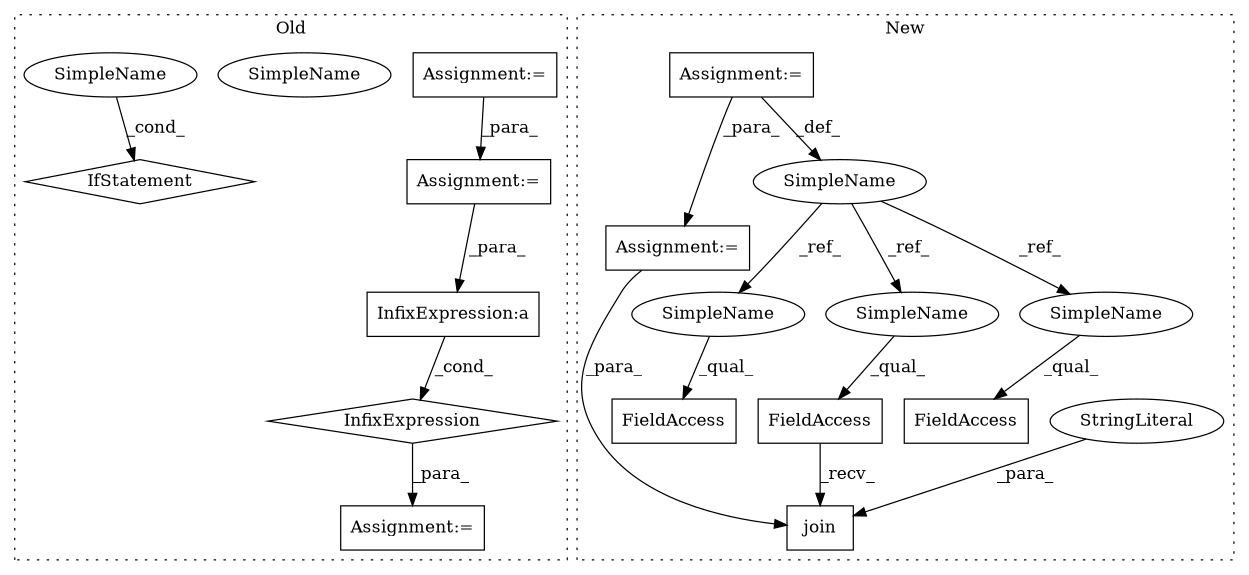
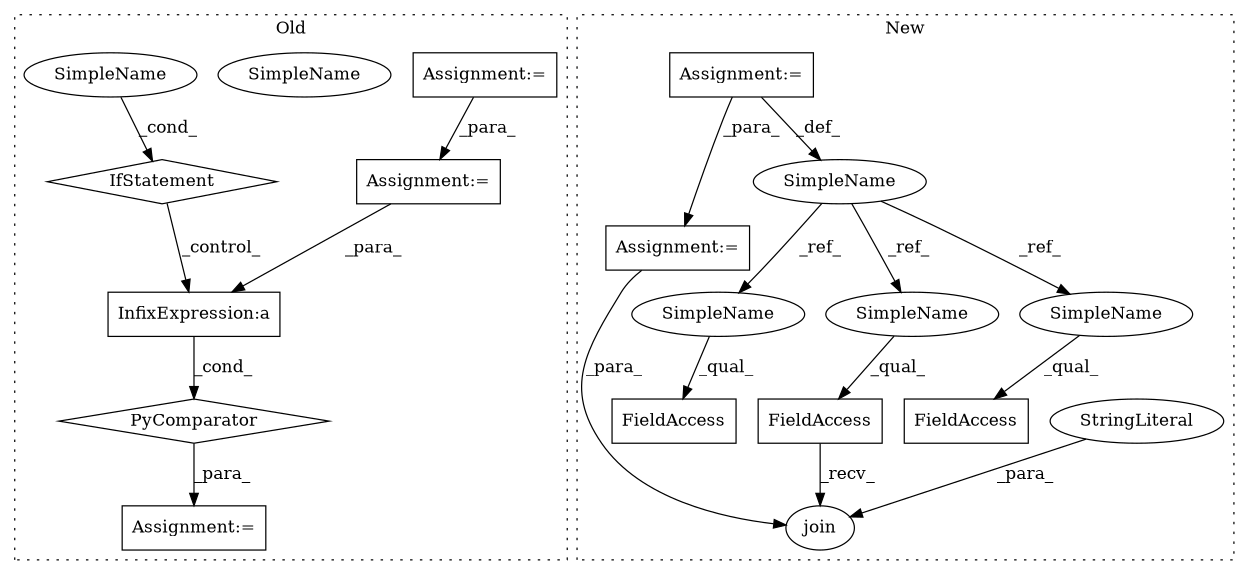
edge "IfStatement" -> "InfixExpression:a": added, label "_control_"
node "InfixExpression": label "InfixExpression" -> "PyComparator"
node "join": shape box -> ellipse
